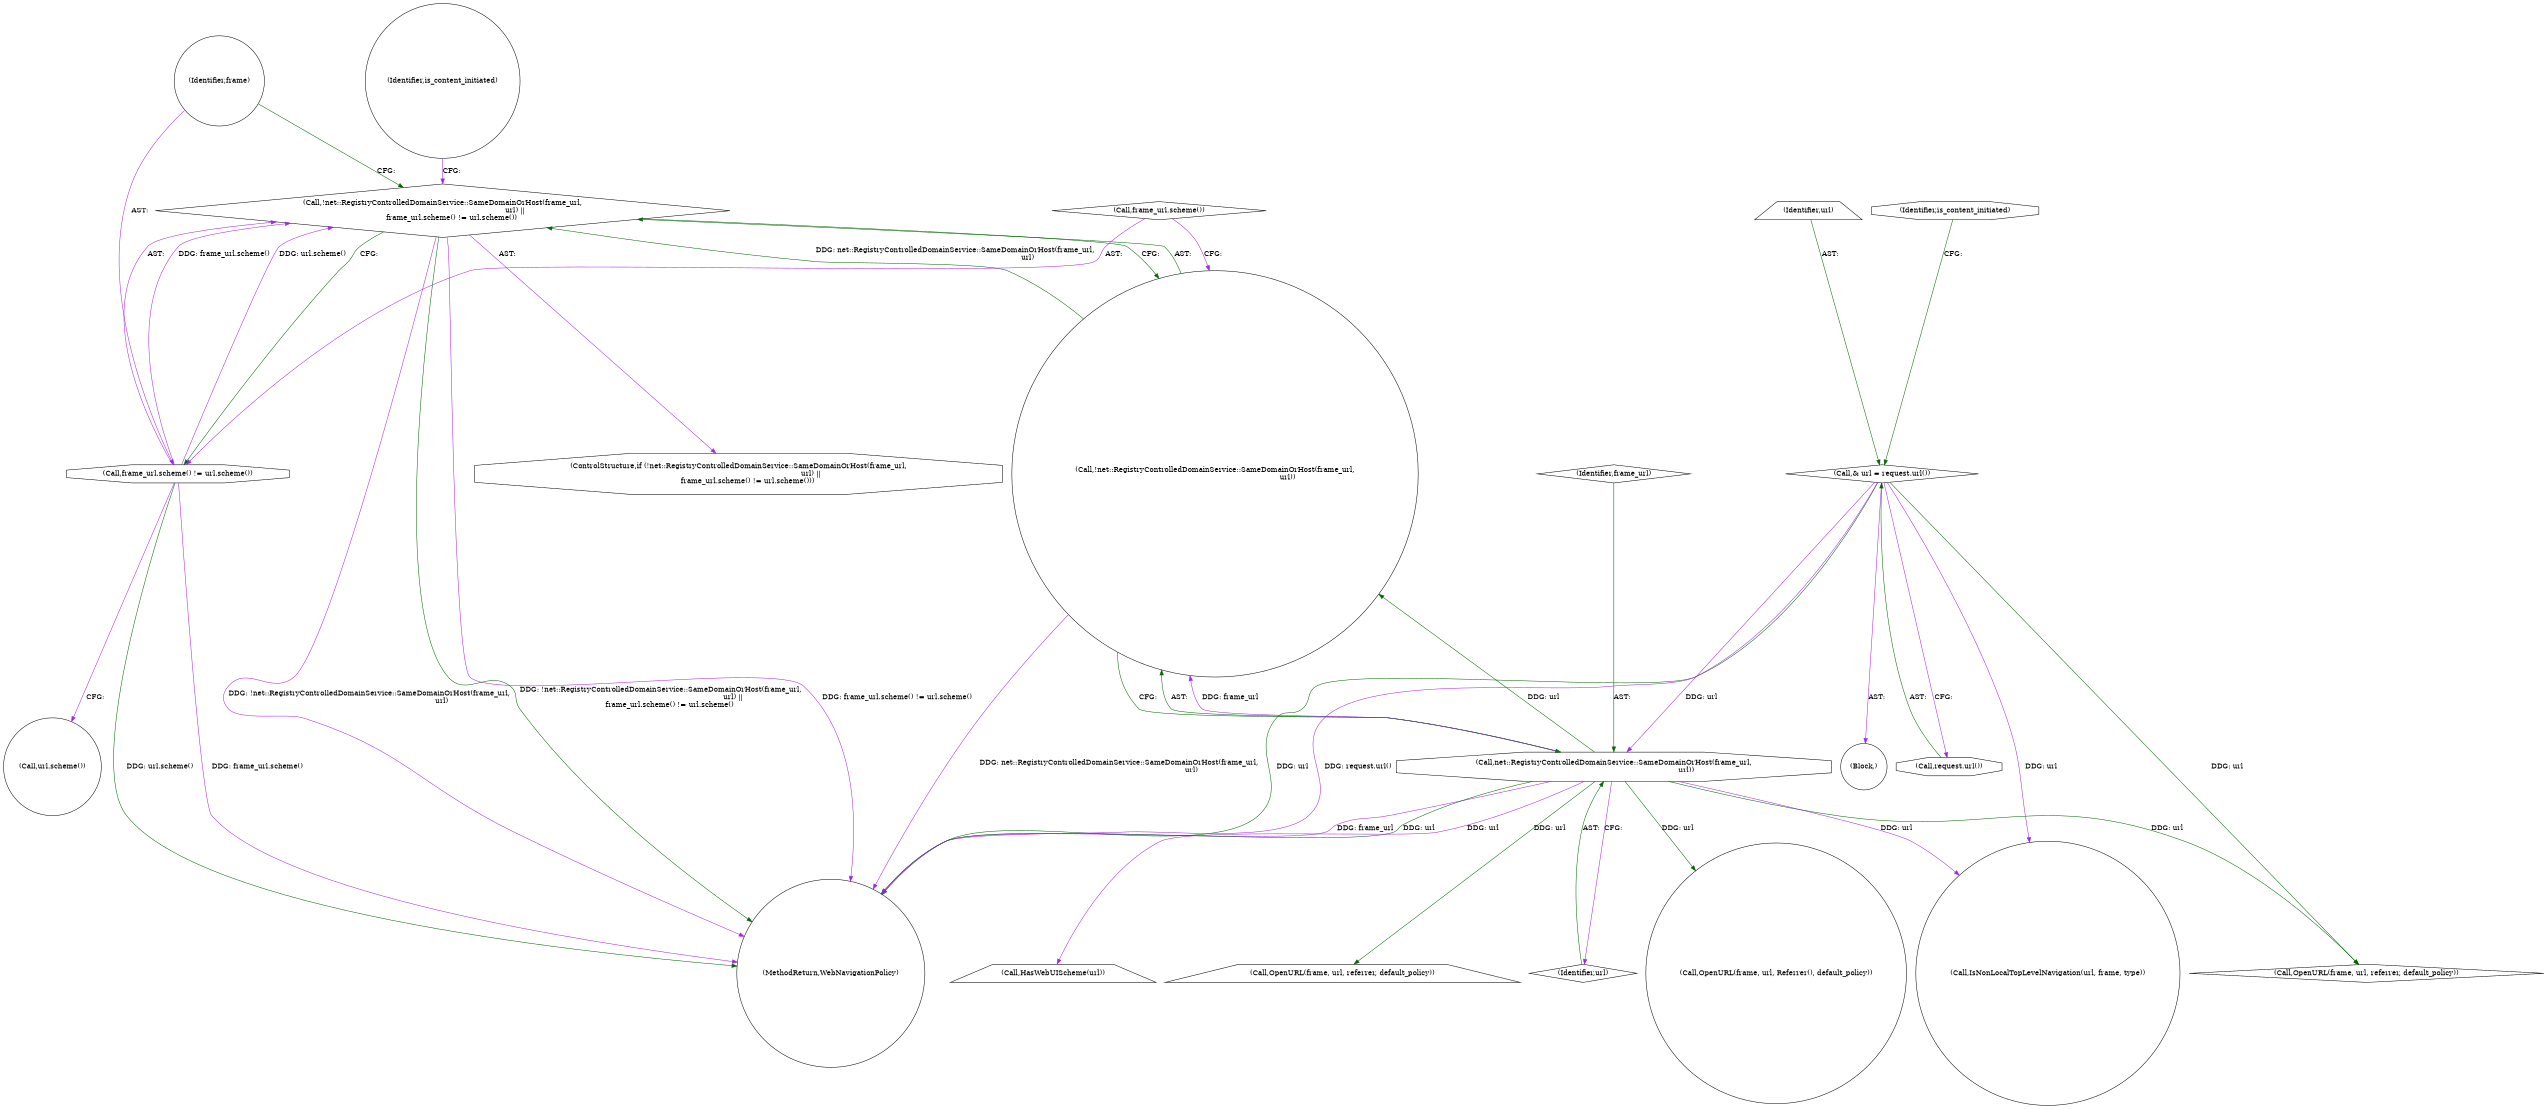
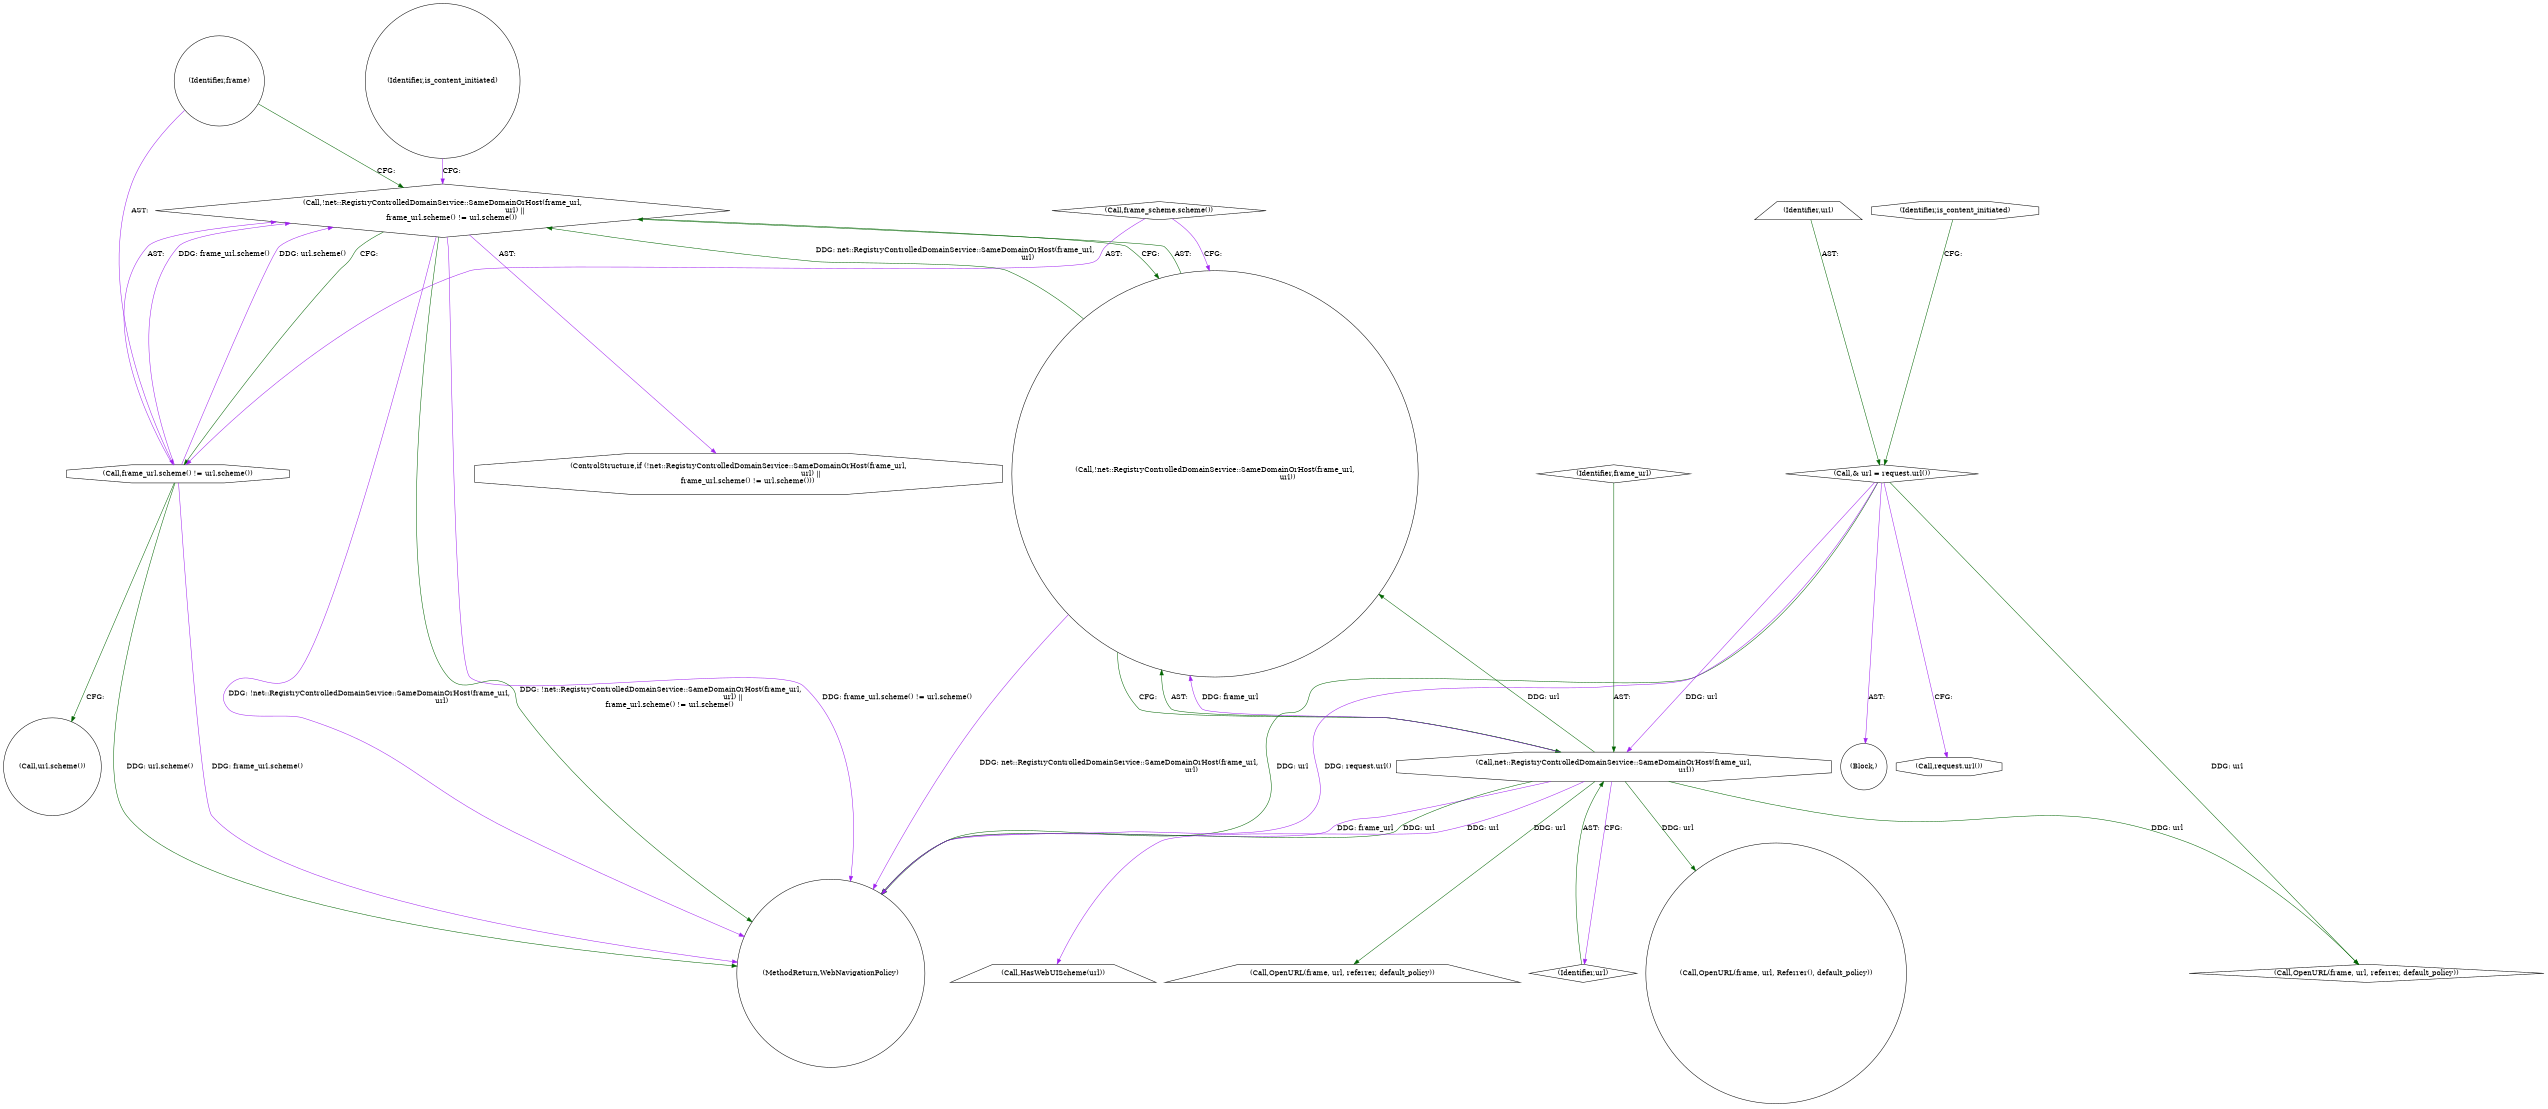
node "(Call,frame_url.scheme())": label "(Call,frame_url.scheme())" -> "(Call,frame_scheme.scheme())"
edge "(Call,frame_url.scheme() != url.scheme())" -> "(Call,url.scheme())": color purple -> darkgreen
edge "(Call,request.url())" -> "(Call,& url = request.url())": removed, label "AST:"
node "(Call,IsNonLocalTopLevelNavigation(url, frame, type))": removed
